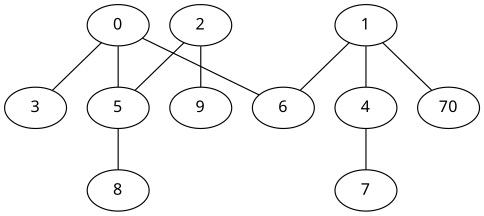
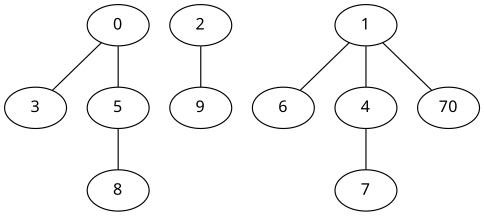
edge "0" -- "6": removed
edge "2" -- "5": removed
